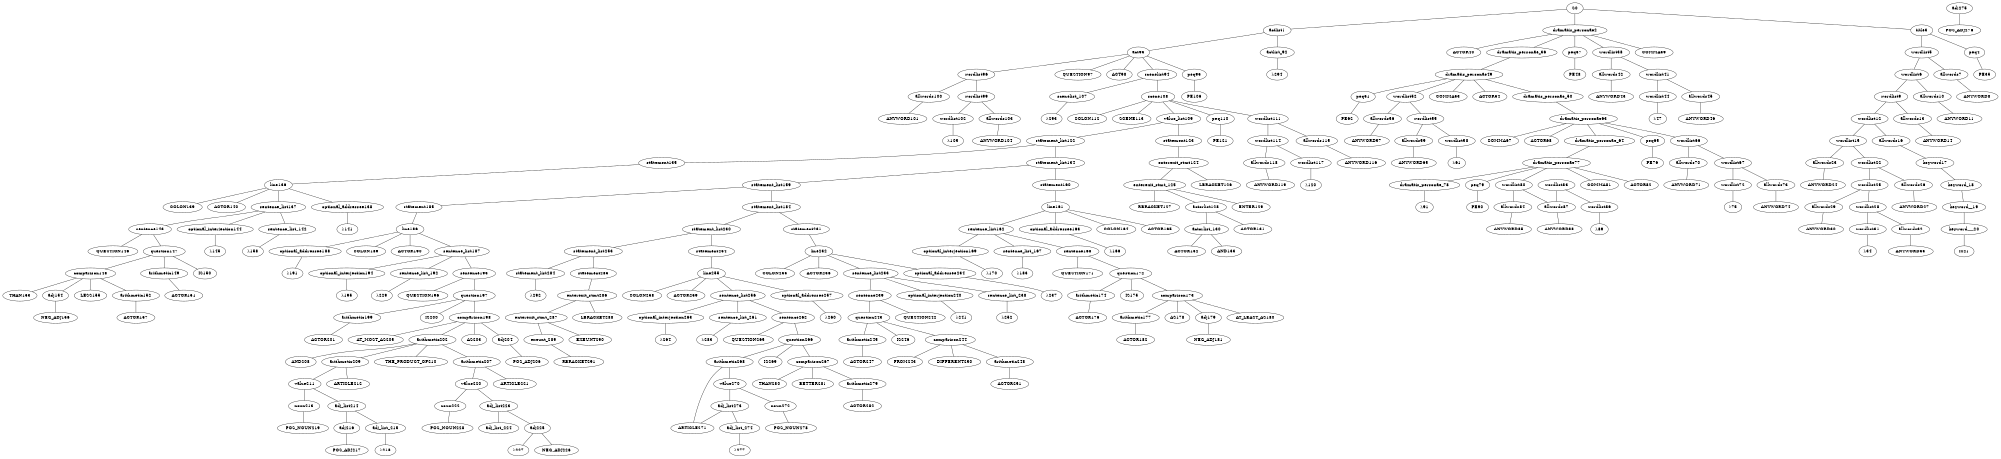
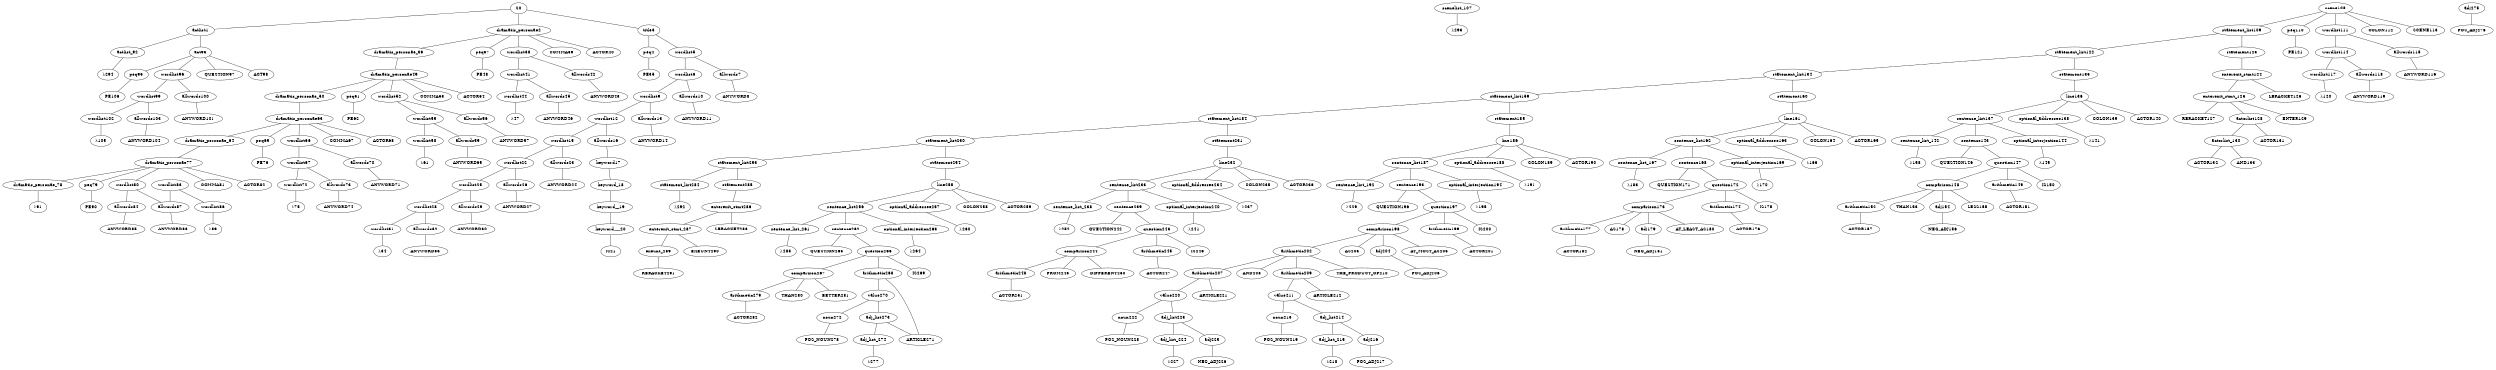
node "scenelist94": removed
node "value_list109": label "value_list109" -> "statement_list109"
edge "adj225" -- "λ227": now "adj_list_224" -- "λ227"
